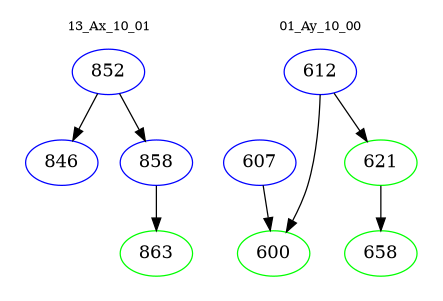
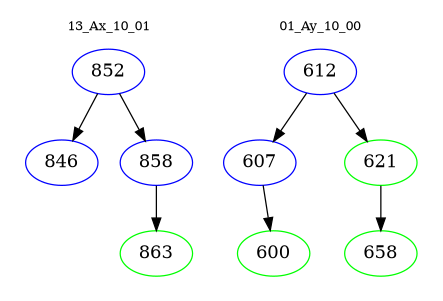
edge "612" -> "600": now "612" -> "607"
